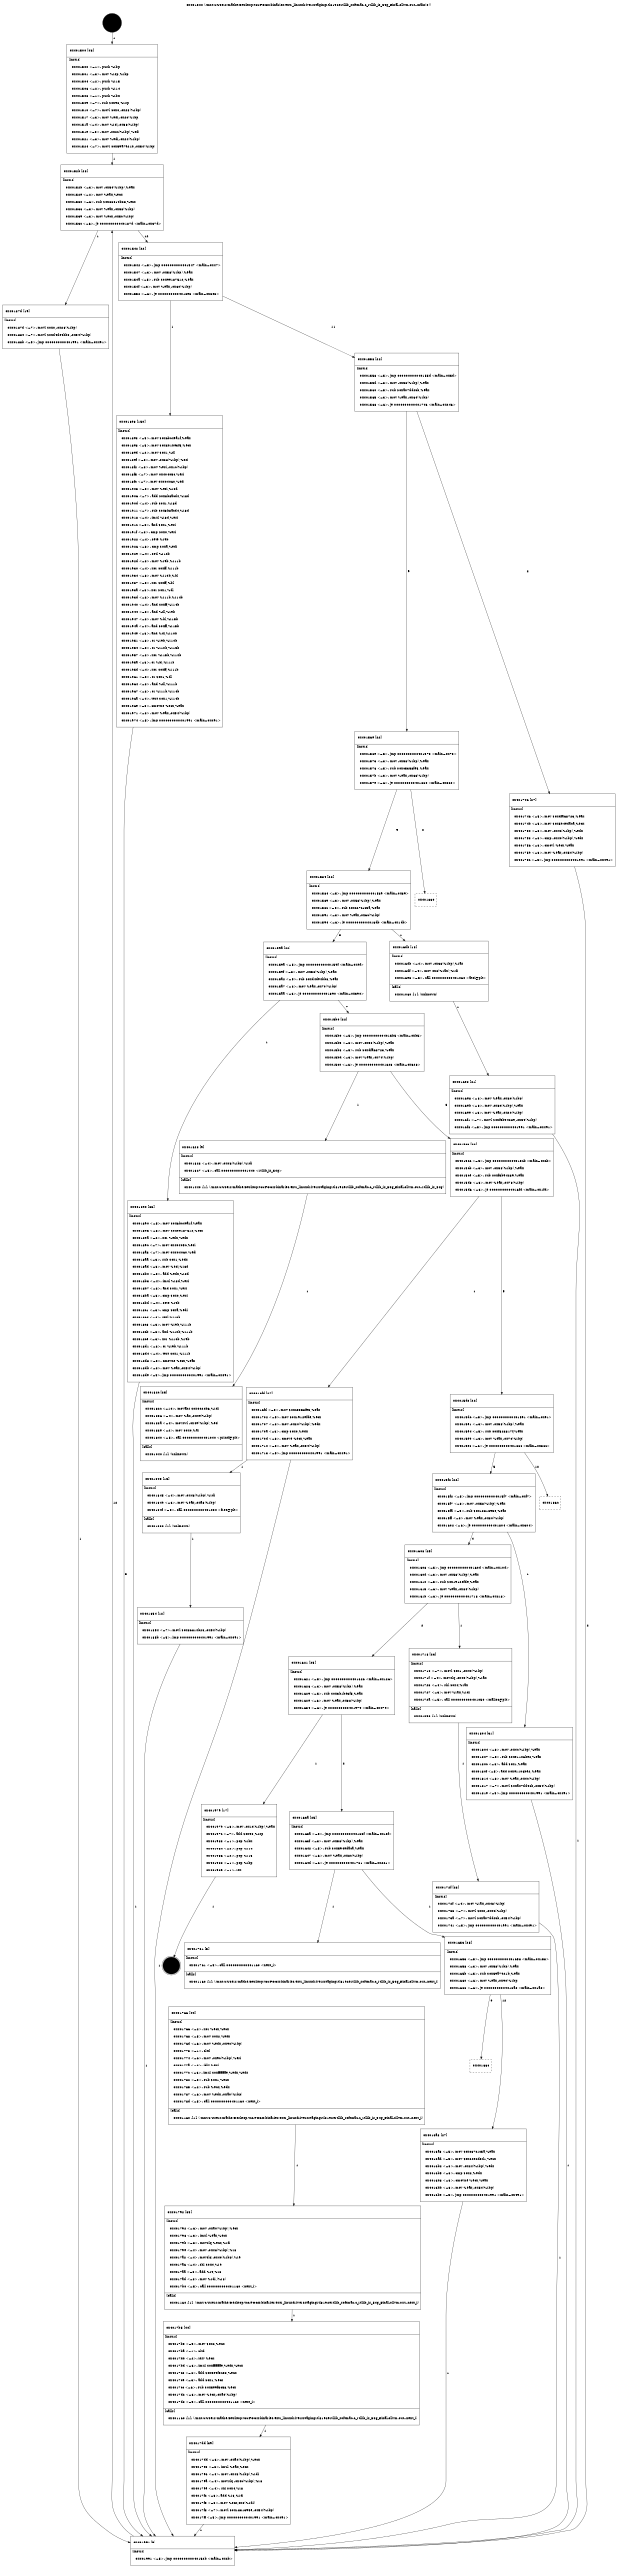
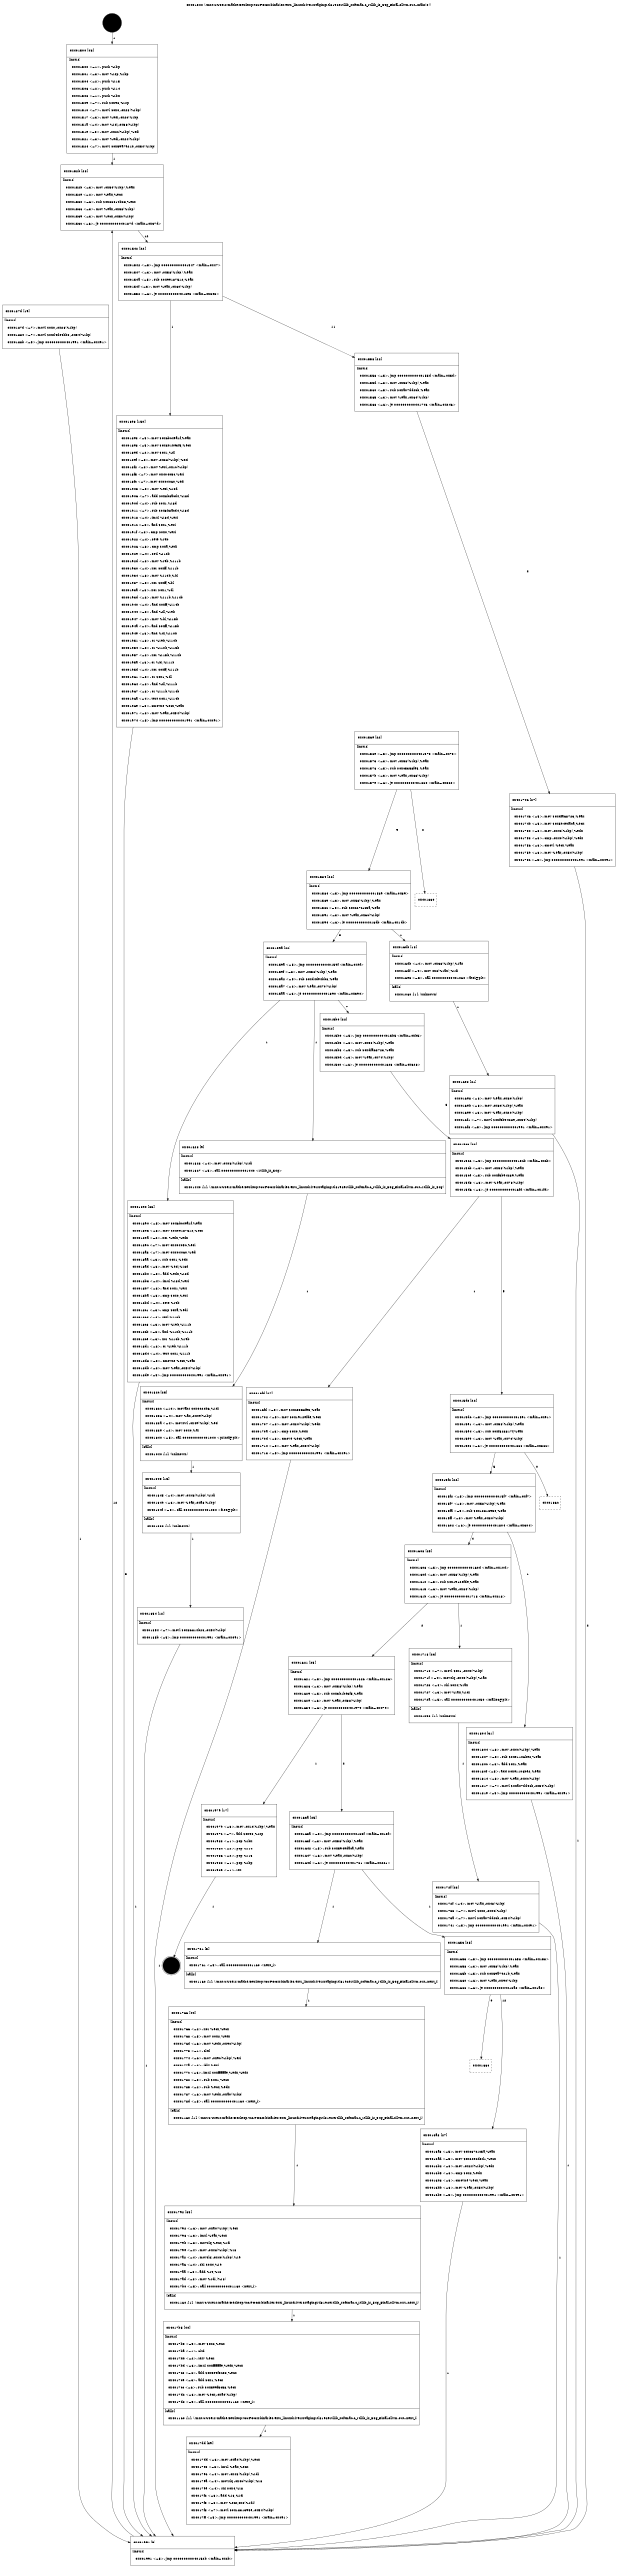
edge "0x40152b [23]" -> "0x40187d [19]": removed, label "1"
edge "0x401558 [22]" -> "0x40156e [22]": removed, label "9"
edge "0x4015b0 [22]" -> "0x401823 [9]": now "0x40159a [22]" -> "0x401823 [9]"
edge "0x4016fd [27]" -> "0x401845 [15]": now "0x40182c [25]" -> "0x401845 [15]"
edge "0x4015dc [22]" -> "0x40186c": label " 12" -> " 0"
edge "0x401761 [5]" -> "0x401766 [44]": added, label "1"
edge "0x4017dd [39]" -> "0x401991 [5]": removed, label "1"
